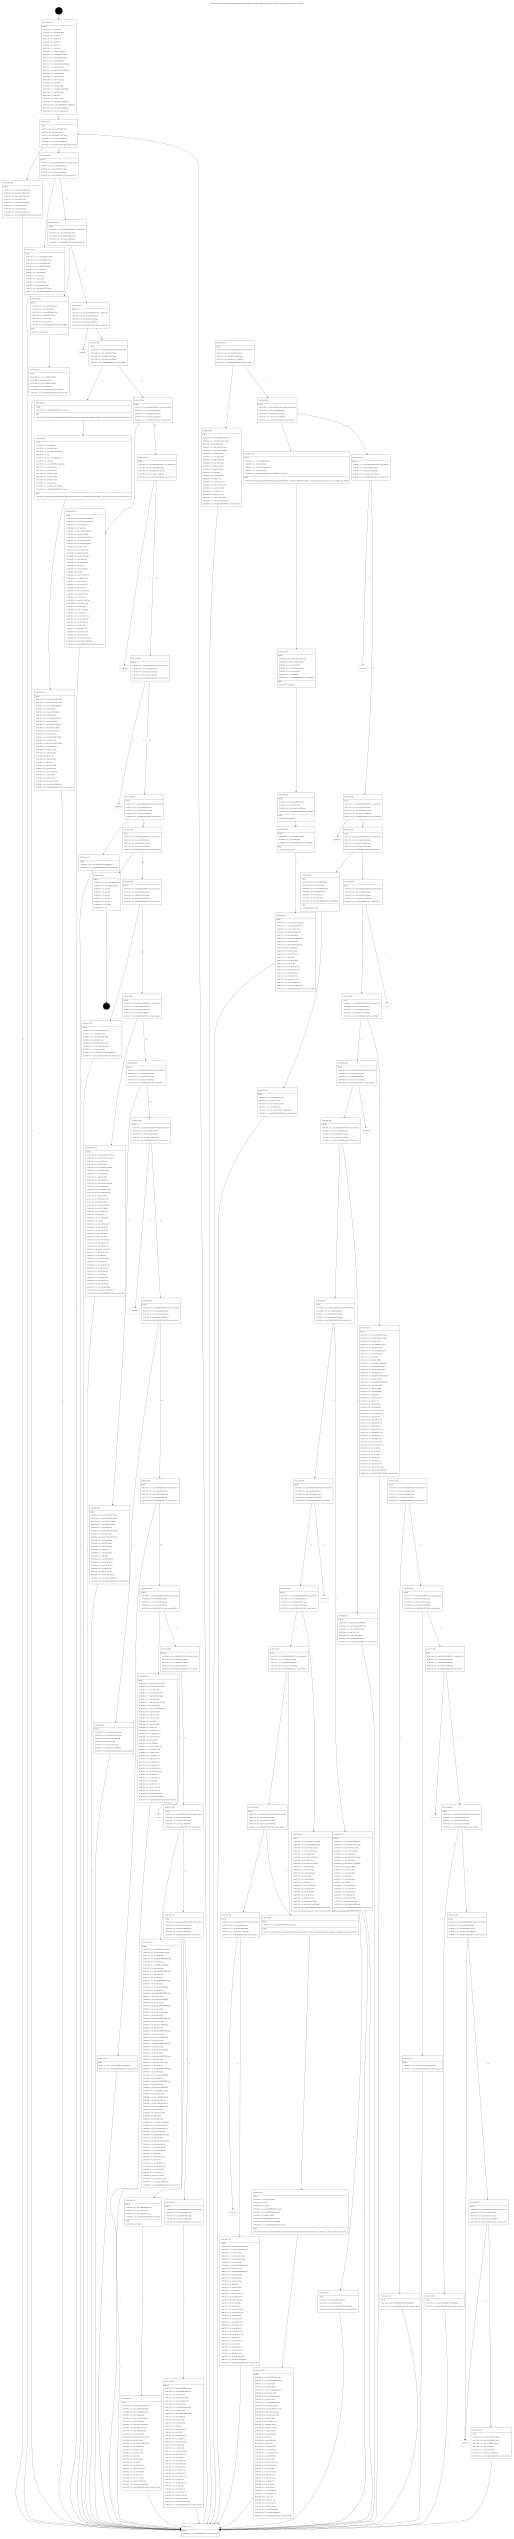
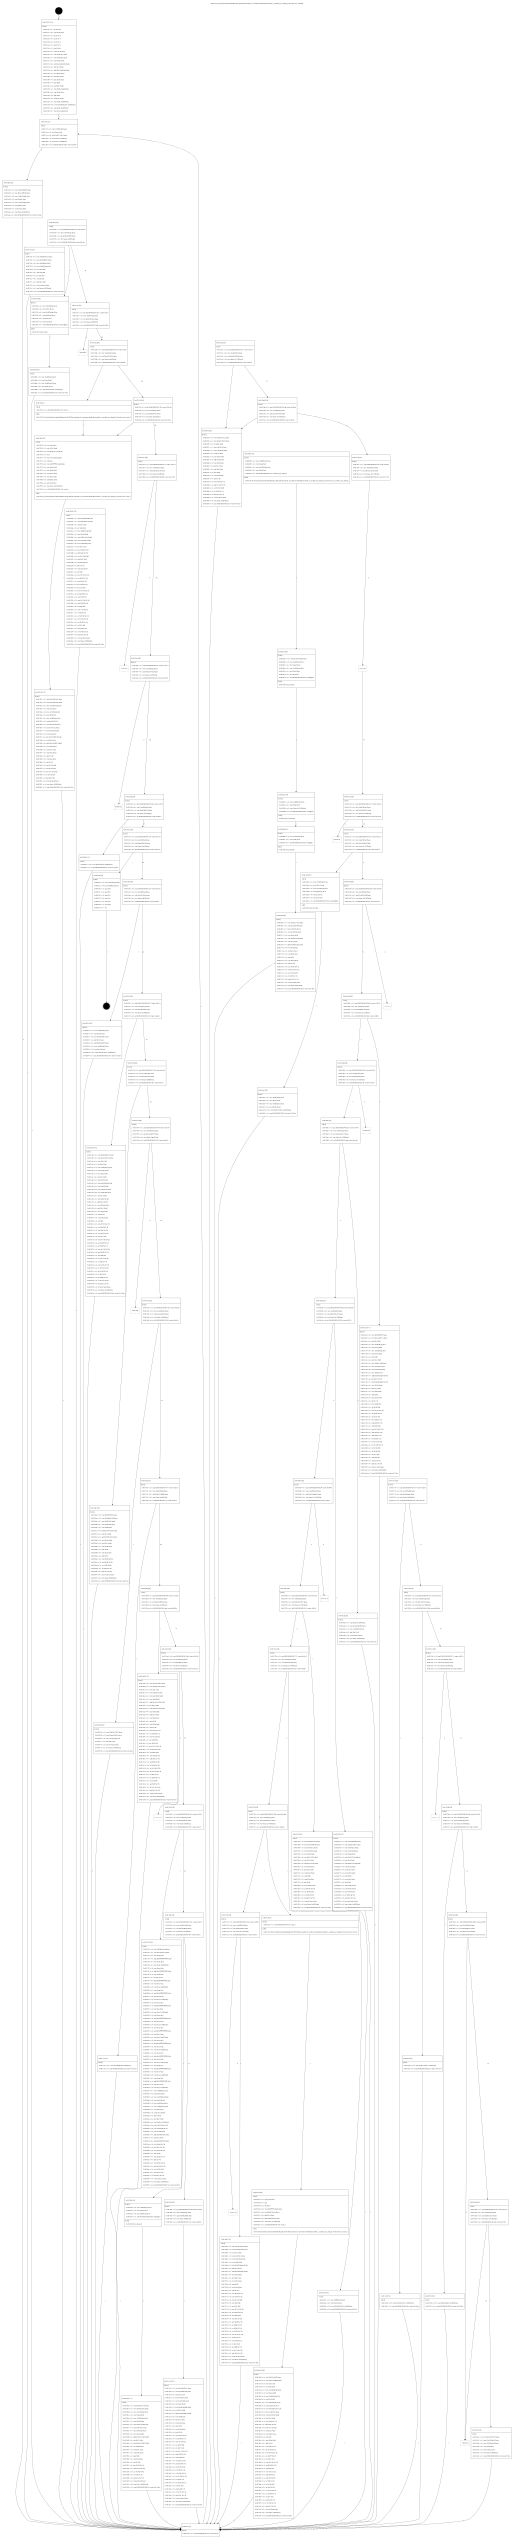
node "0x4012e4 [28]": removed
edge "0x4015d8 [28]" -> "0x40209b [19]": now "0x4015d8 [28]" -> "0x402045 [86]"
edge "0x401354 [28]" -> "0x40229e [155]": now "0x401354 [28]" -> "0x401f63 [52]"
edge "0x4015f4 [28]" -> "0x401610 [28]": now "0x4023c0" -> "0x401610 [28]"
